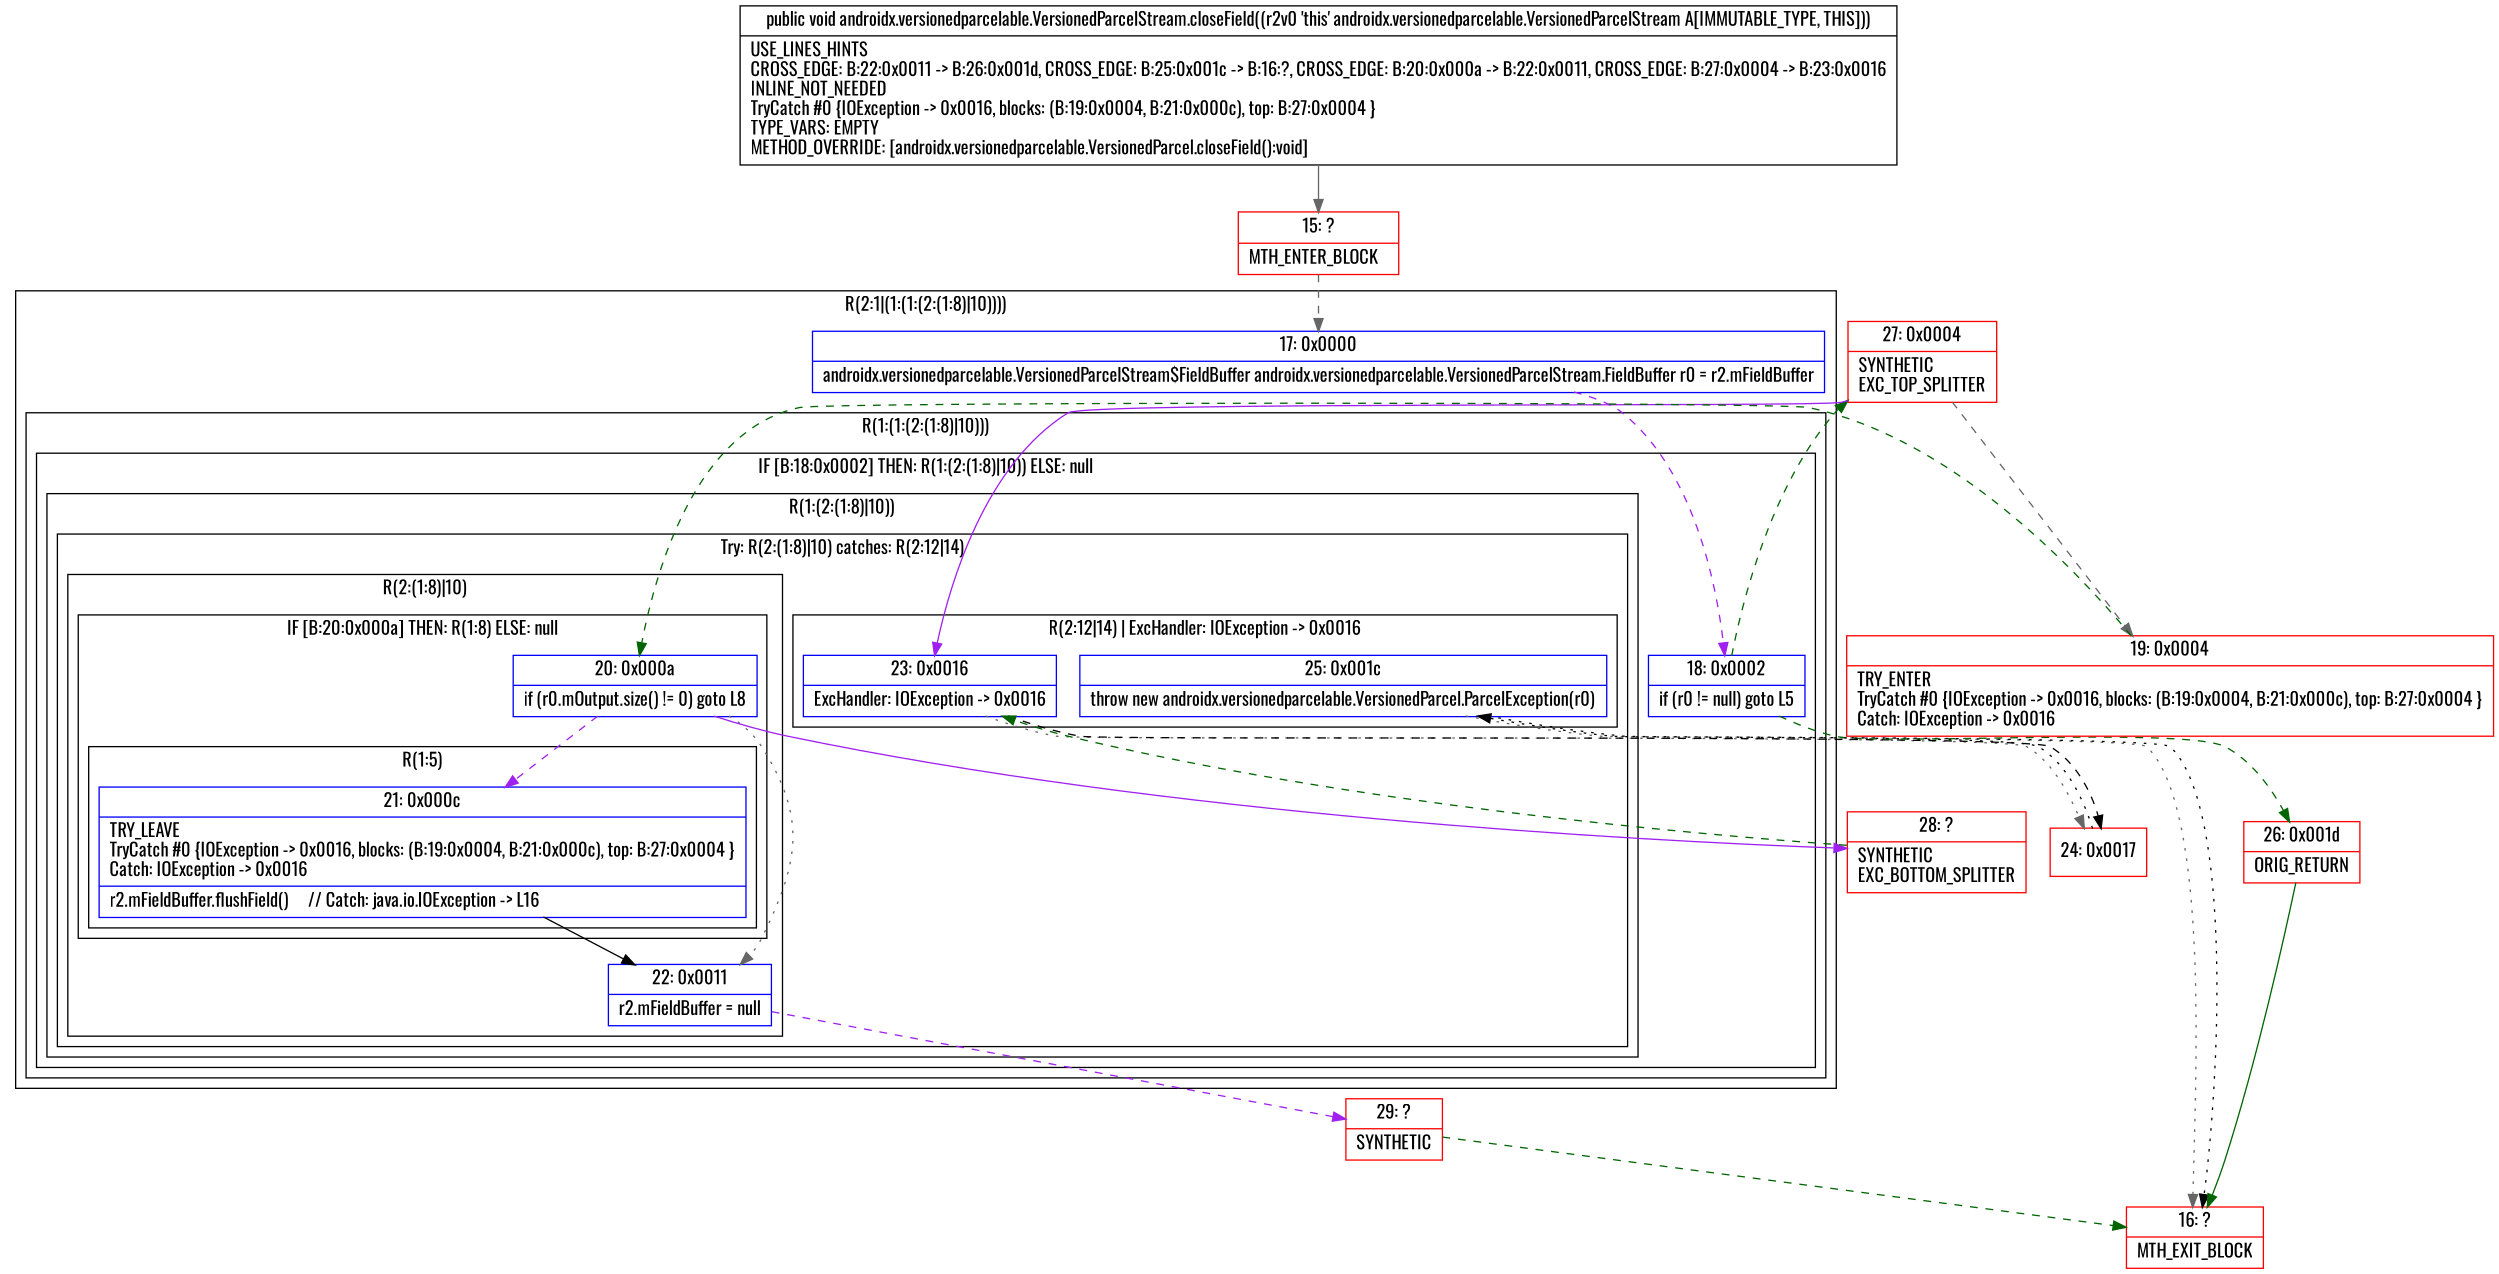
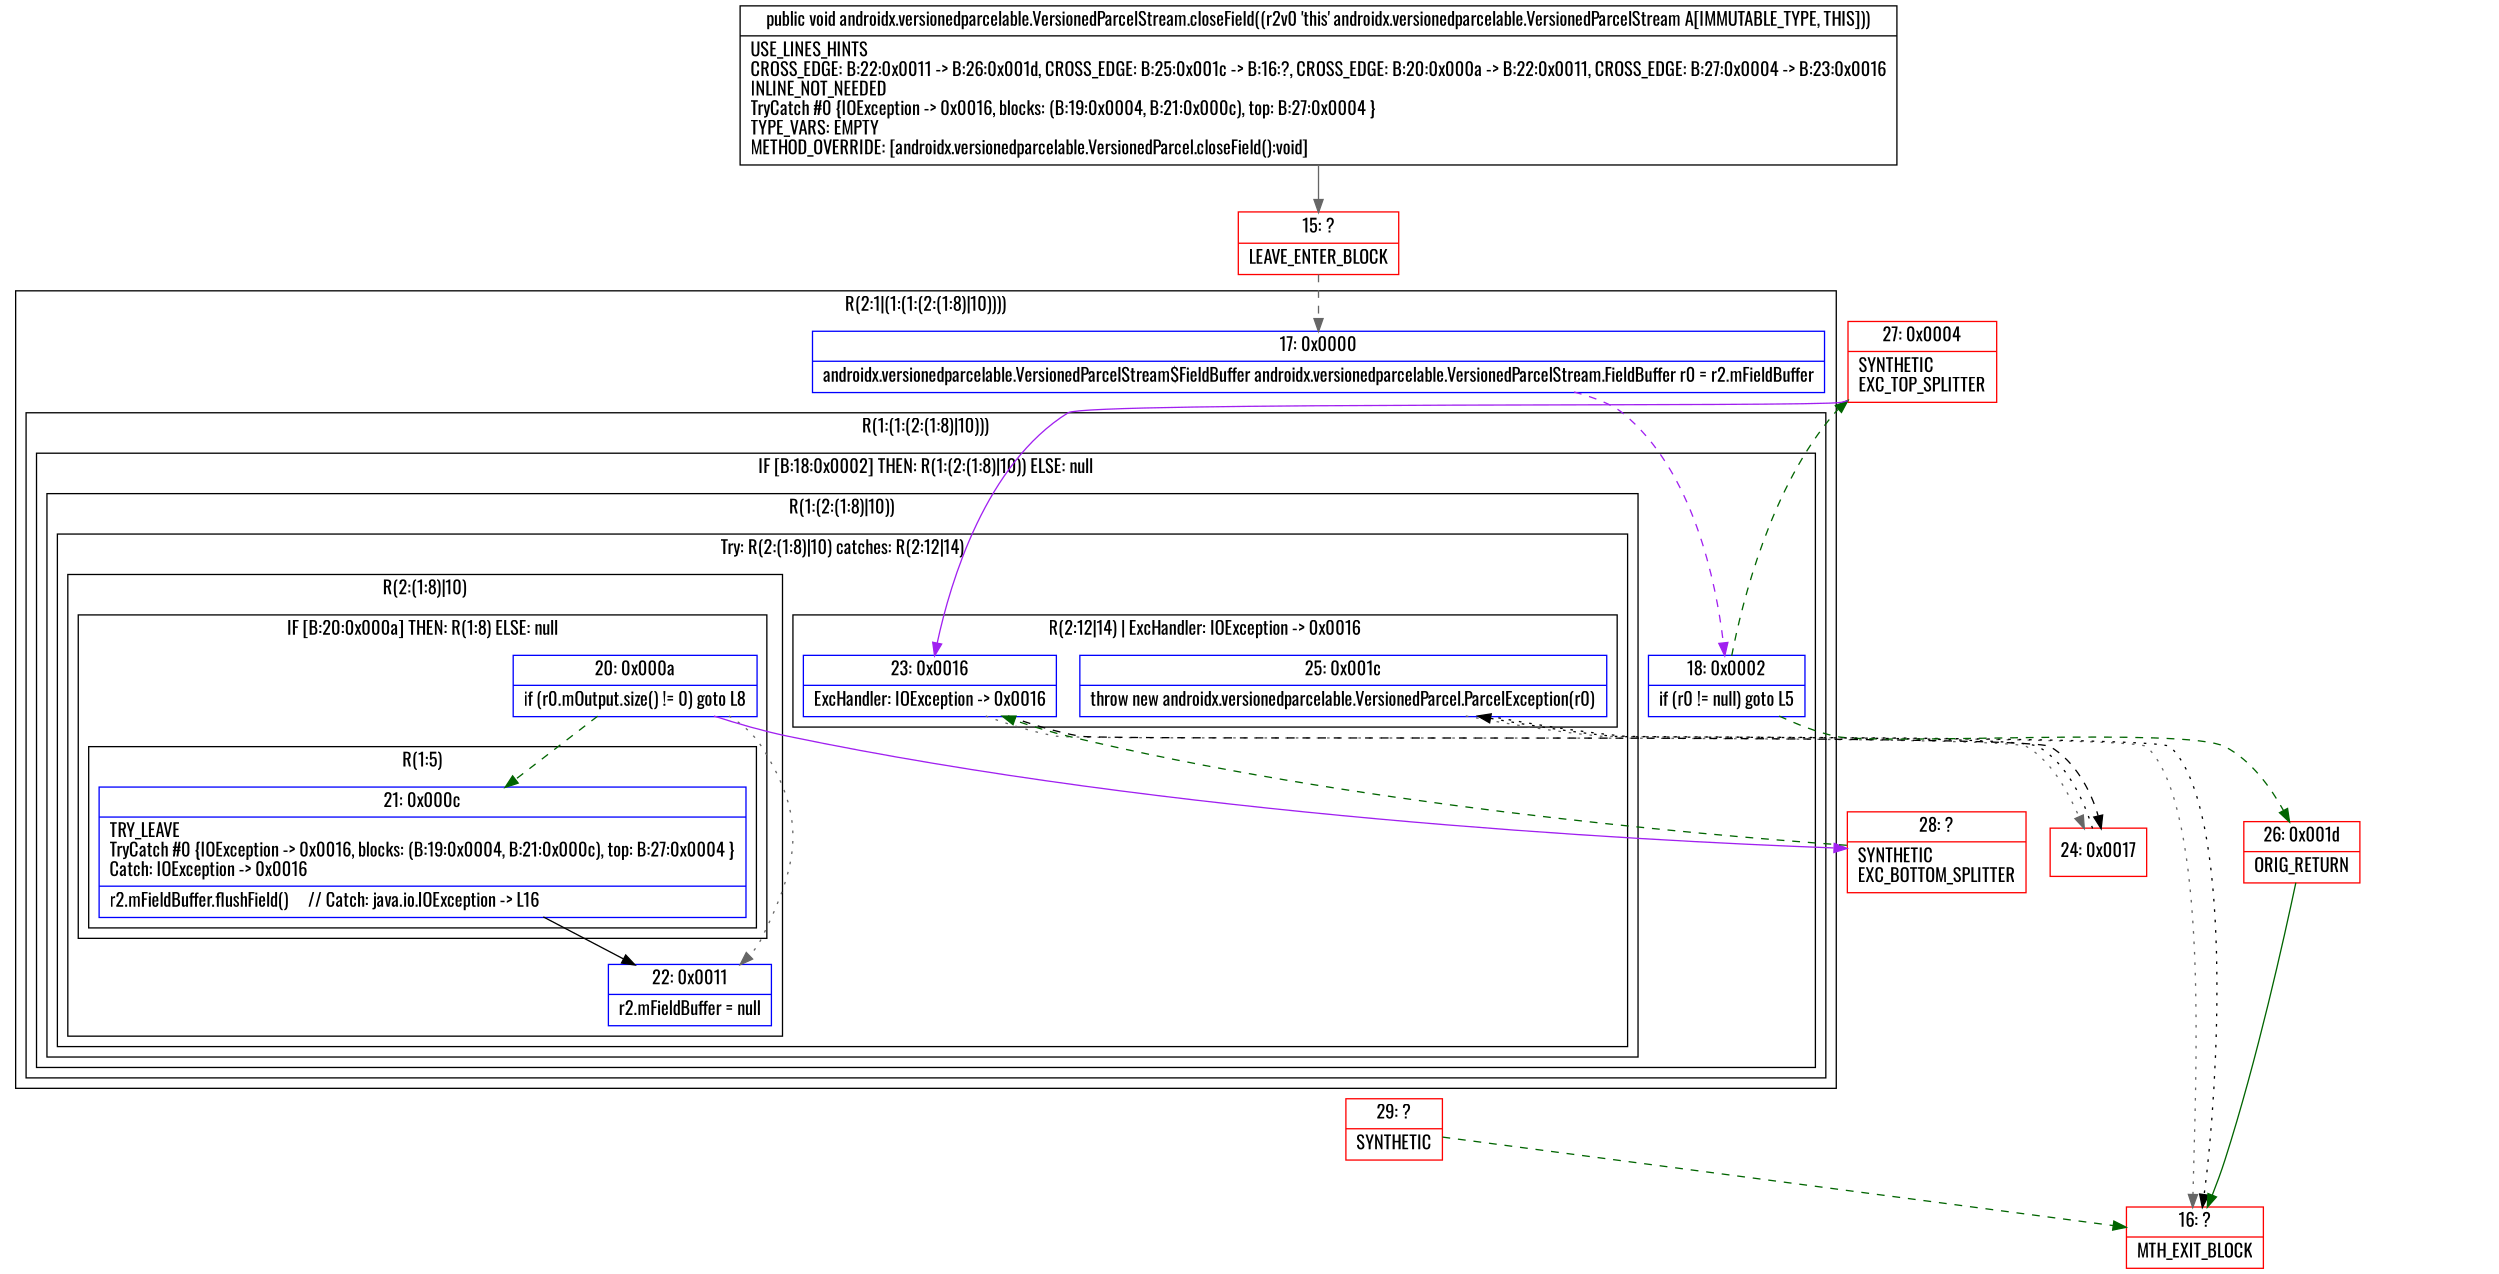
node "15: ?": text "MTH_ENTER_BLOCK" -> "LEAVE_ENTER_BLOCK"
node "19: 0x0004": removed
edge "20: 0x000a" -> "21: 0x000c": color purple -> darkgreen
edge "22: 0x0011" -> "29: ?": removed
